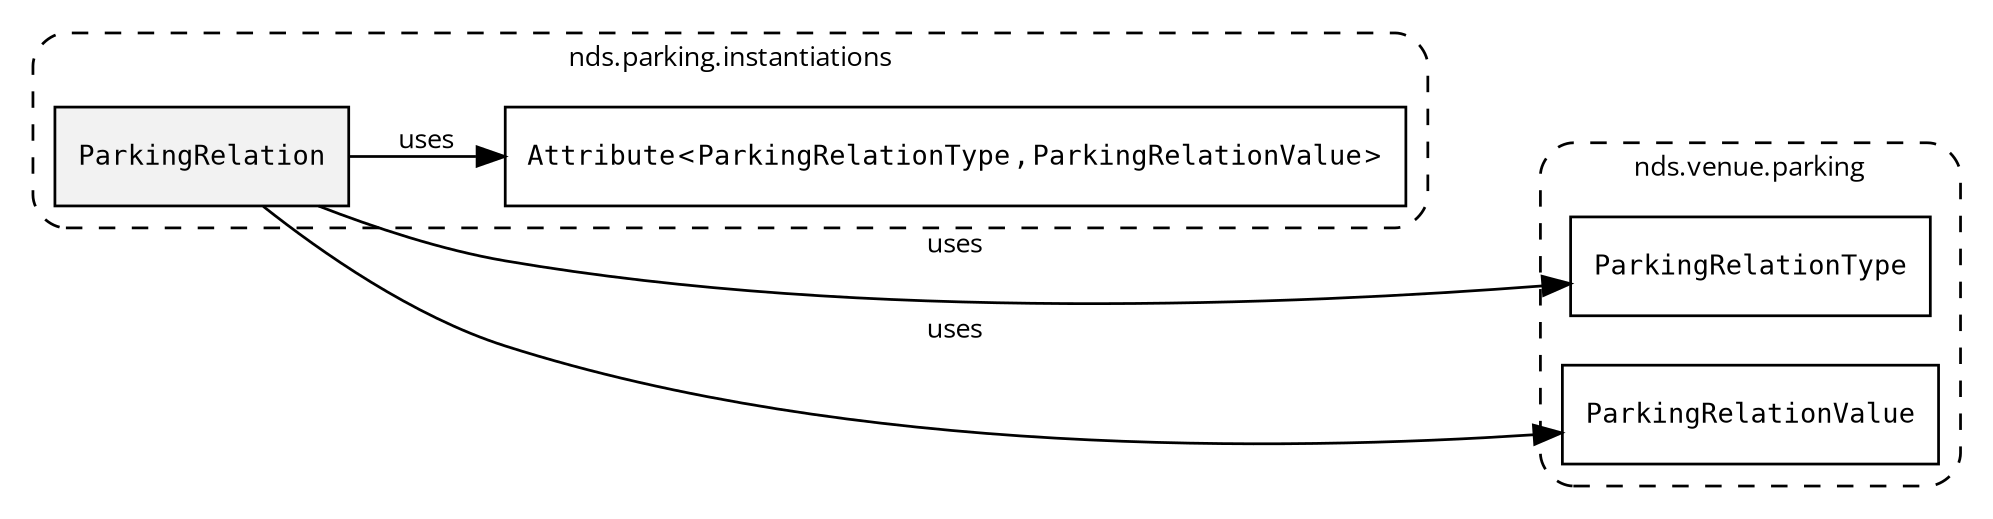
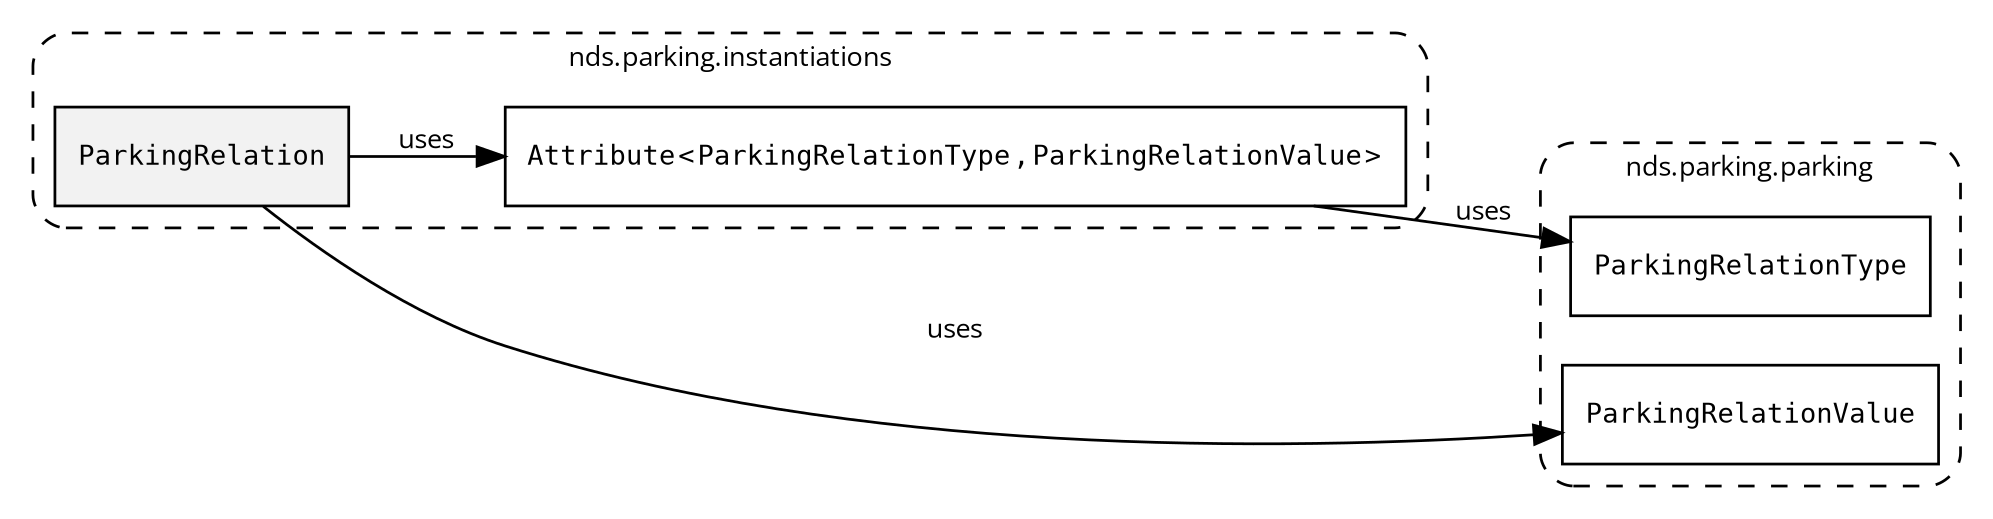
cluster "nds.venue.parking": label "nds.venue.parking" -> "nds.parking.parking"
edge "ParkingRelation" -> "ParkingRelationType": now "Attribute" -> "ParkingRelationType"
